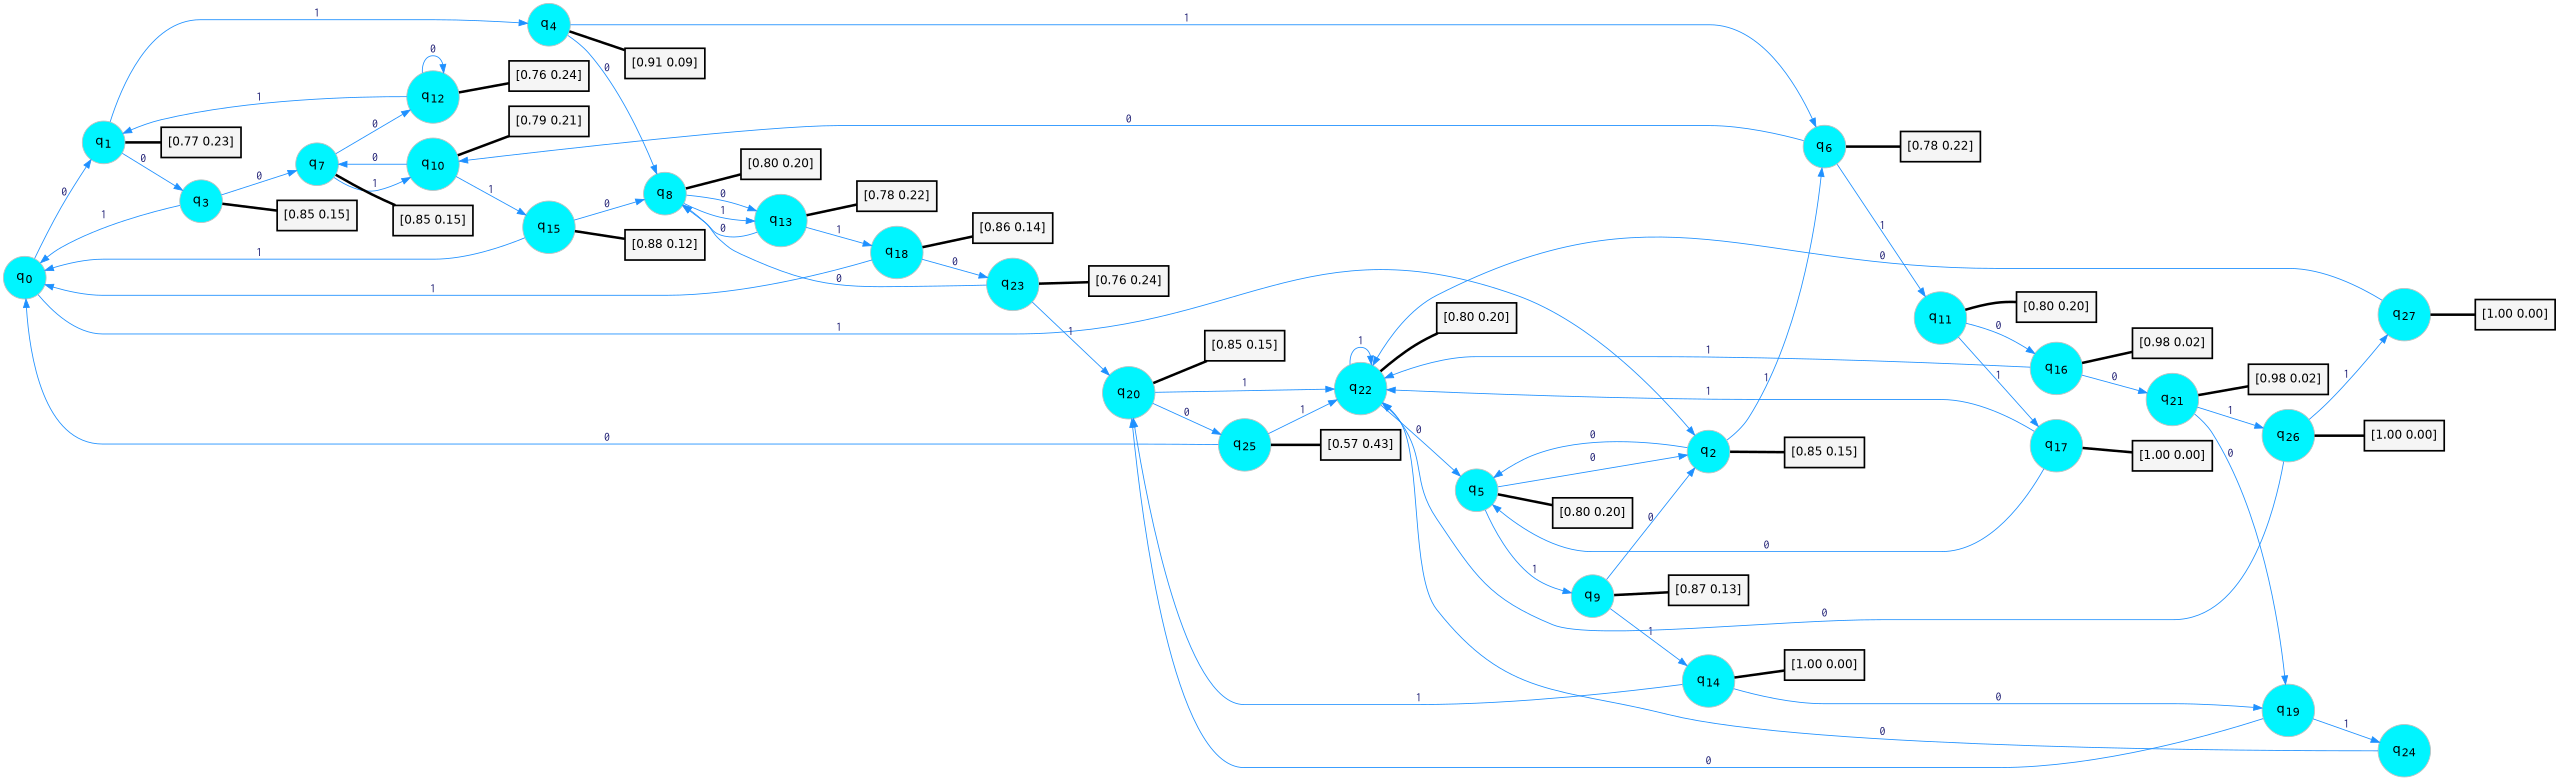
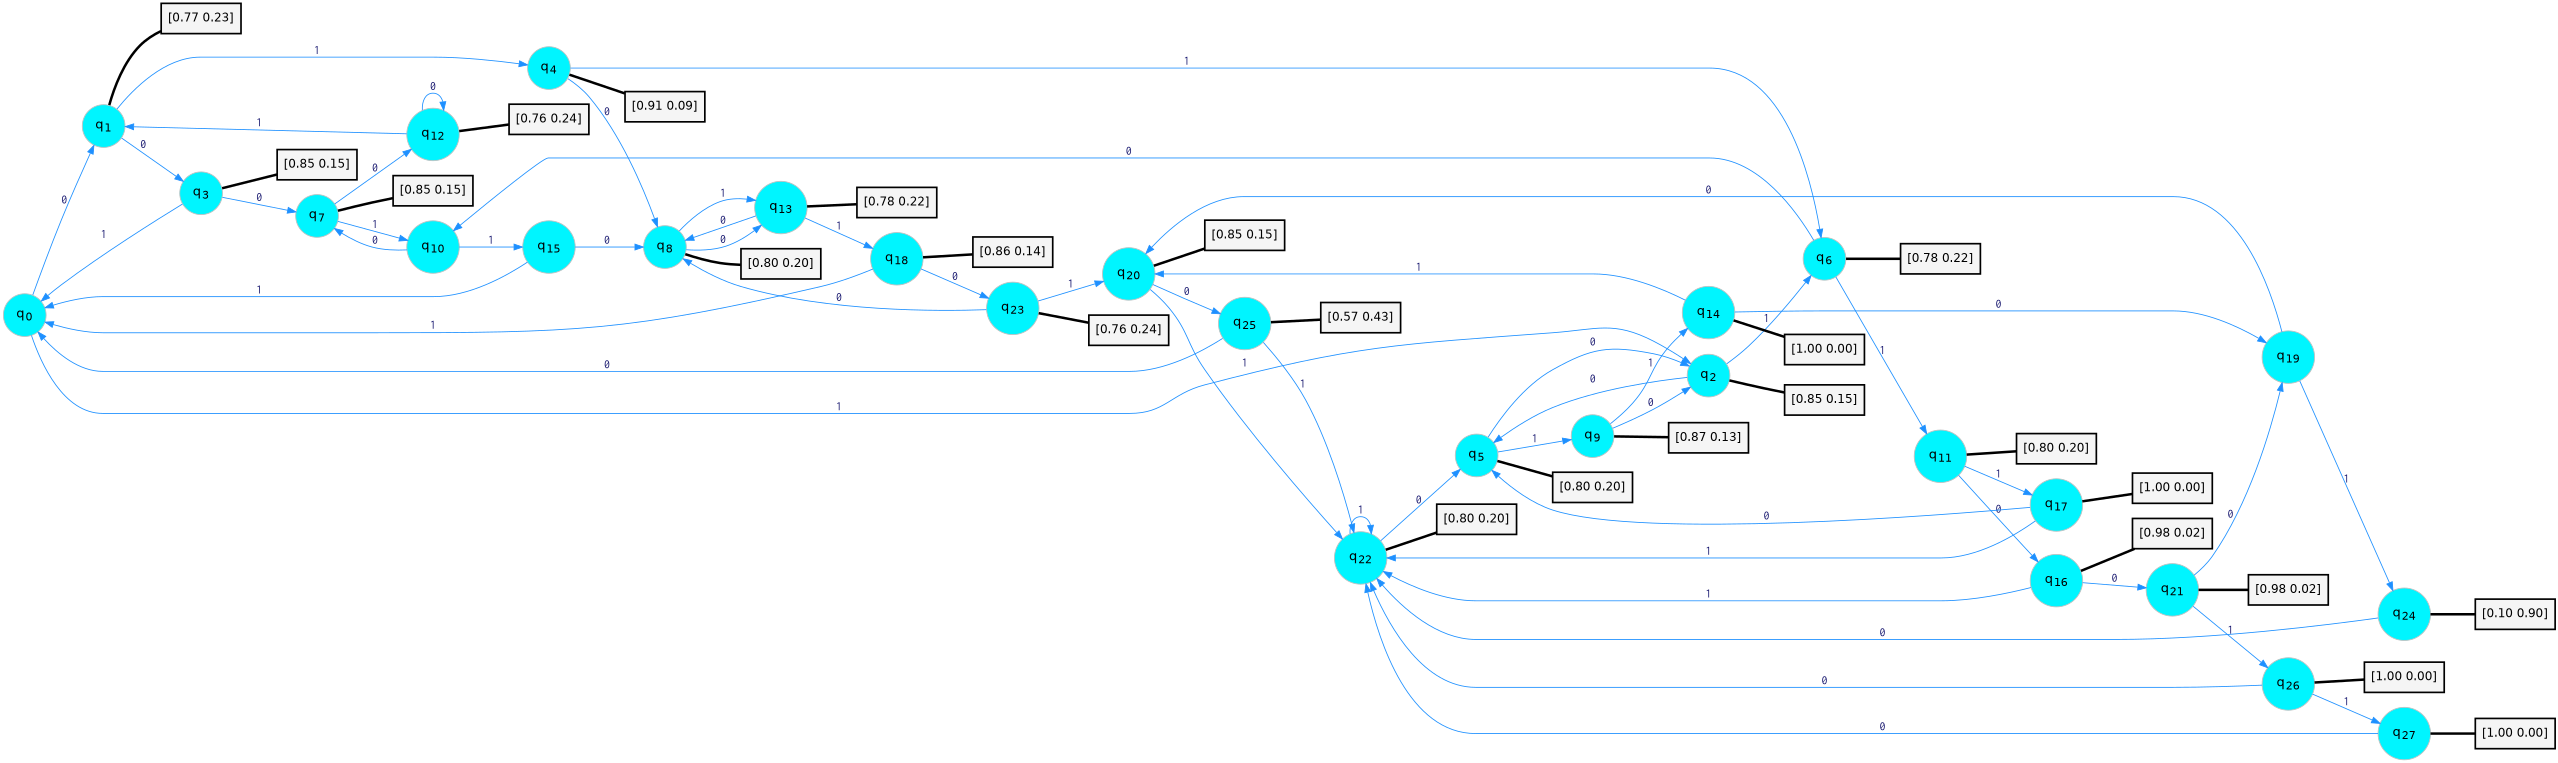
node "[0.79 0.21]": removed
node "[0.88 0.12]": removed
node "[0.10 0.90]": added
